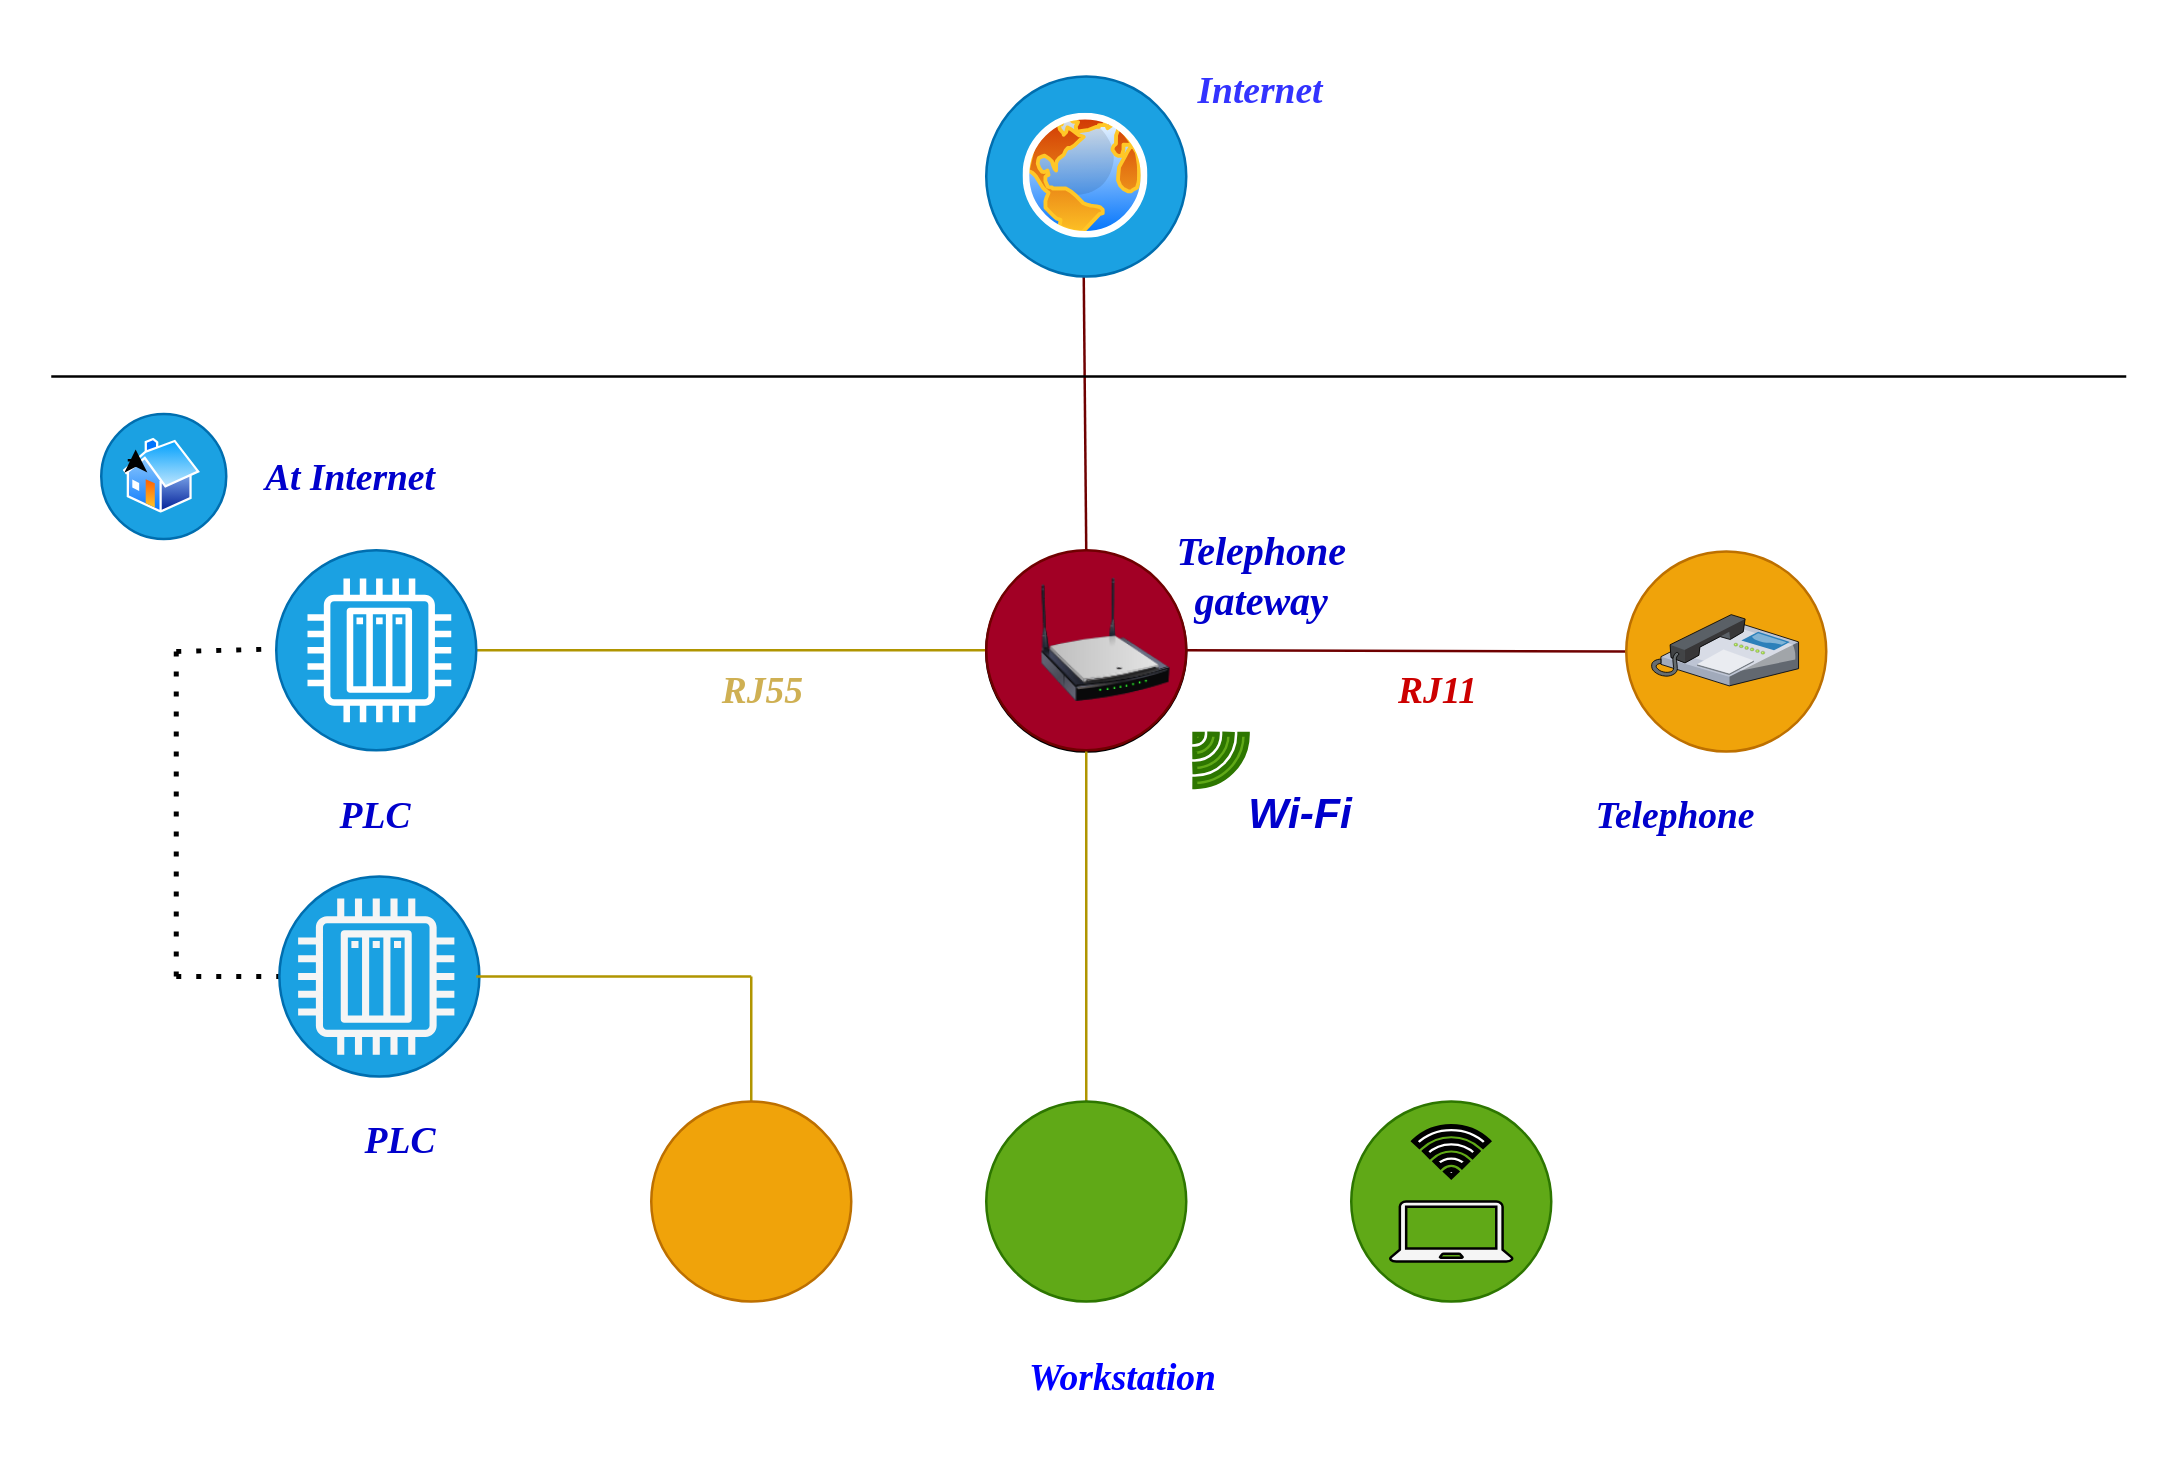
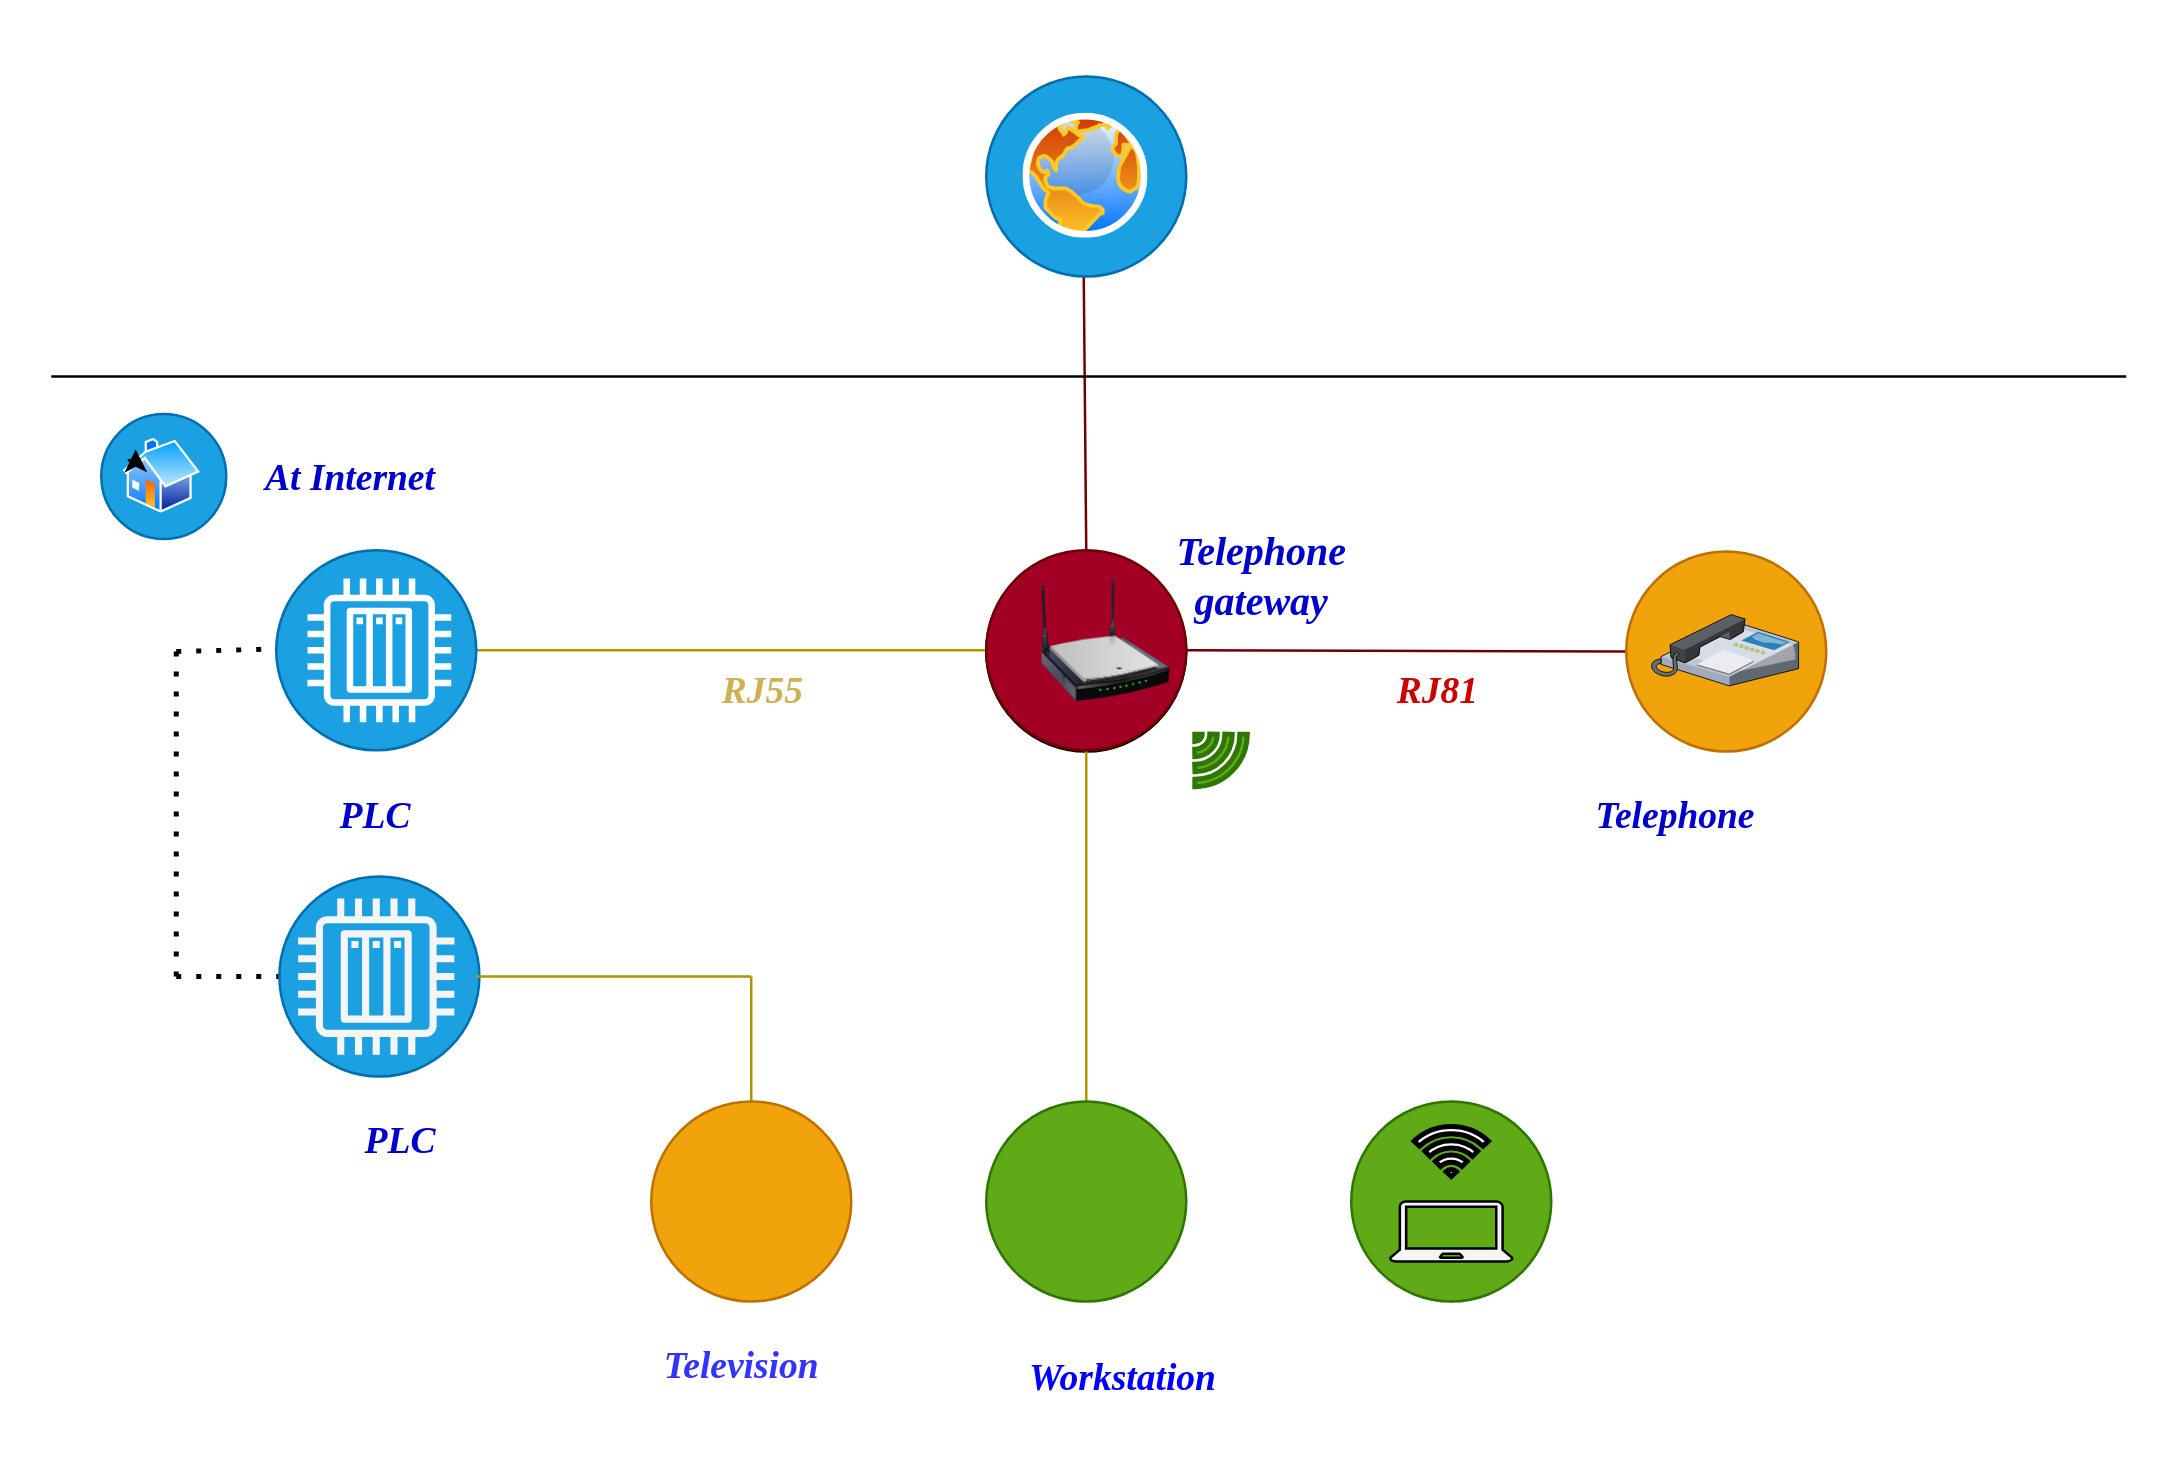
node "Internet": removed
node "RJ11": label "RJ11" -> "RJ81"
node "Wi-Fi": removed
node "Television": added
